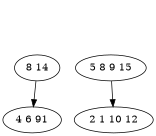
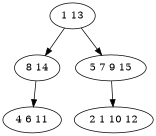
node "1 13": added
node "5 8 9 15": label "5 8 9 15" -> "5 7 9 15"
node "4 6 91": label "4 6 91" -> "4 6 11"
